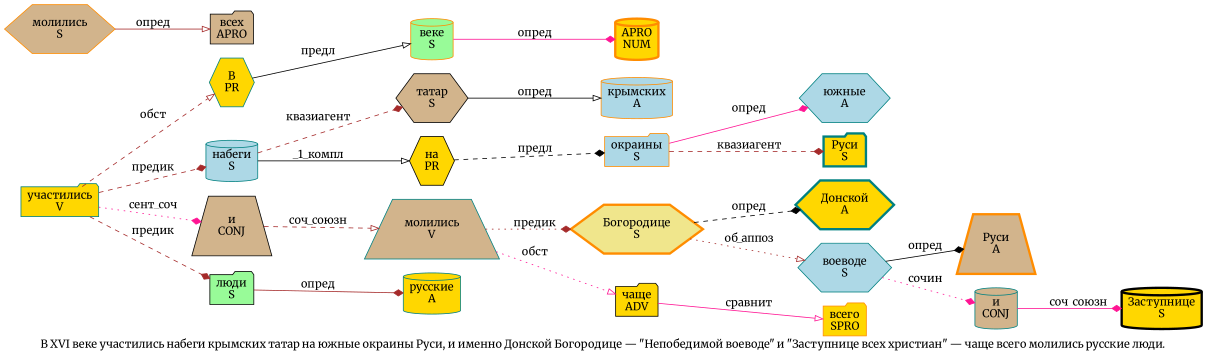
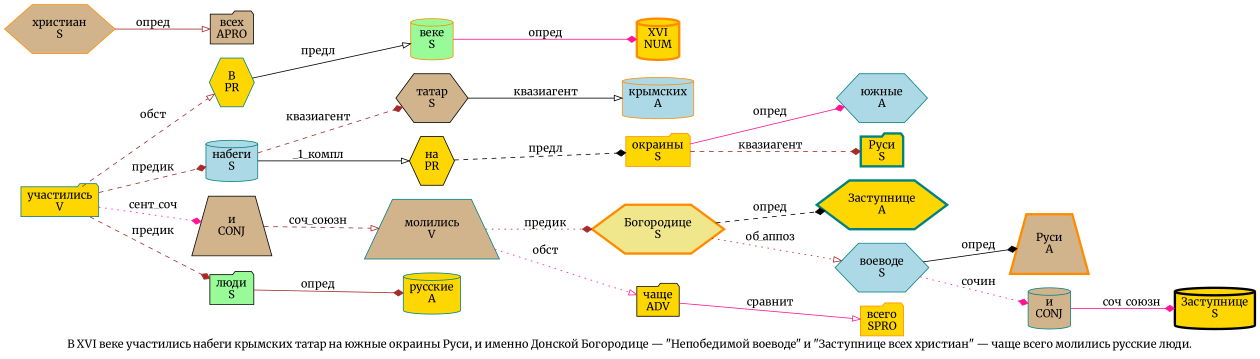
node "молились S": label "молились S" -> "христиан S"
node "APRO NUM": label "APRO NUM" -> "XVI NUM"
edge "татар S" -> "крымских A": label "опред" -> "квазиагент"
node "окраины S": fillcolor lightblue -> gold
node "Донской A": label "Донской A" -> "Заступнице A"
